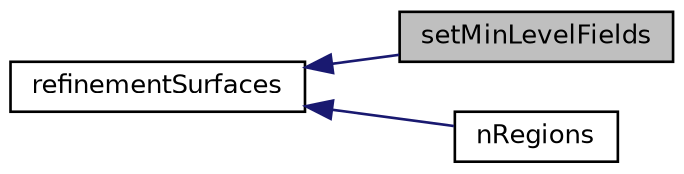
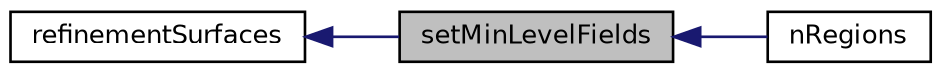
edge "nRegions" -> "refinementSurfaces": now "nRegions" -> "setMinLevelFields"
